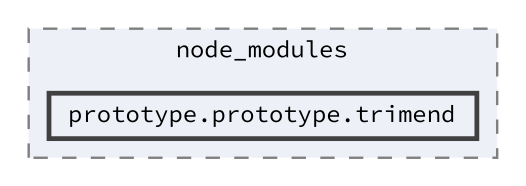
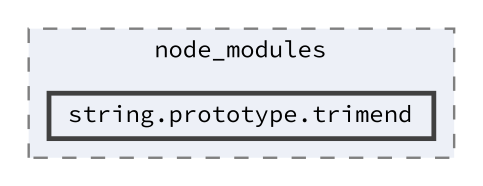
node "prototype.prototype.trimend": label "prototype.prototype.trimend" -> "string.prototype.trimend"
